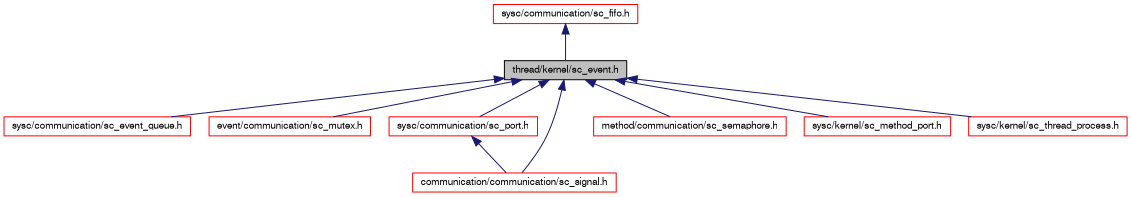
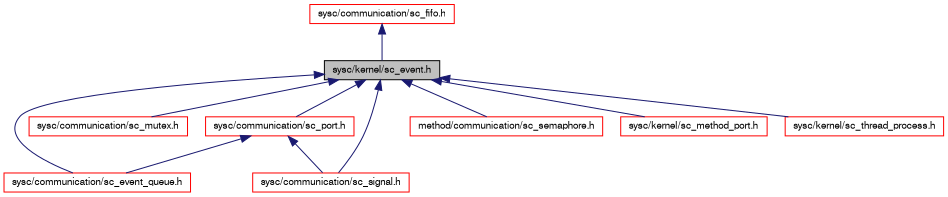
node "thread/kernel/sc_event.h": label "thread/kernel/sc_event.h" -> "sysc/kernel/sc_event.h"
node "event/communication/sc_mutex.h": label "event/communication/sc_mutex.h" -> "sysc/communication/sc_mutex.h"
edge "sysc/communication/sc_event_queue.h" -> "sysc/communication/sc_port.h": added
node "communication/communication/sc_signal.h": label "communication/communication/sc_signal.h" -> "sysc/communication/sc_signal.h"
